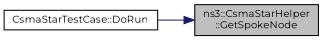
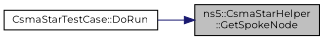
node "ns3::CsmaStarHelper ::GetSpokeNode": label "ns3::CsmaStarHelper ::GetSpokeNode" -> "ns5::CsmaStarHelper ::GetSpokeNode"
